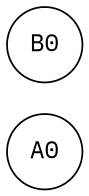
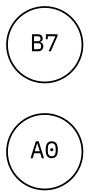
node "B0": label "B0" -> "B7"
